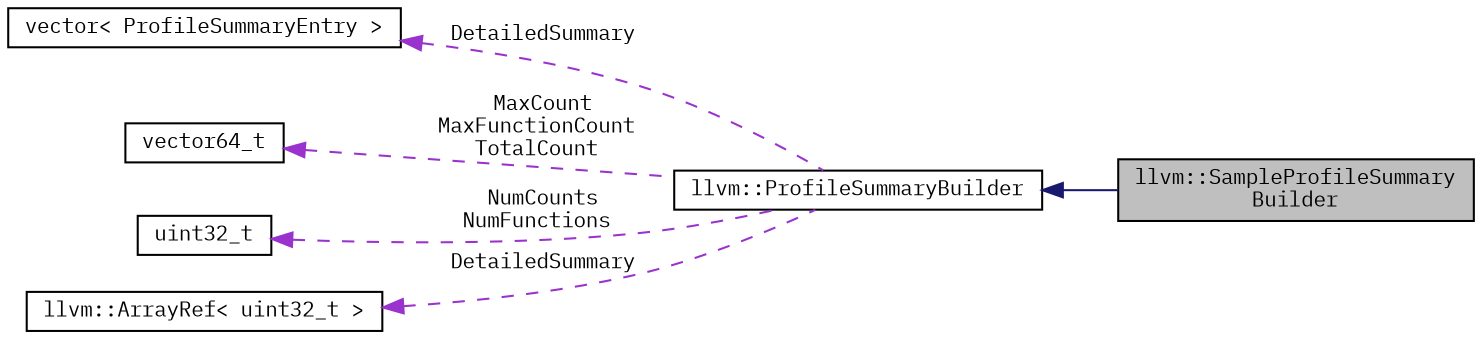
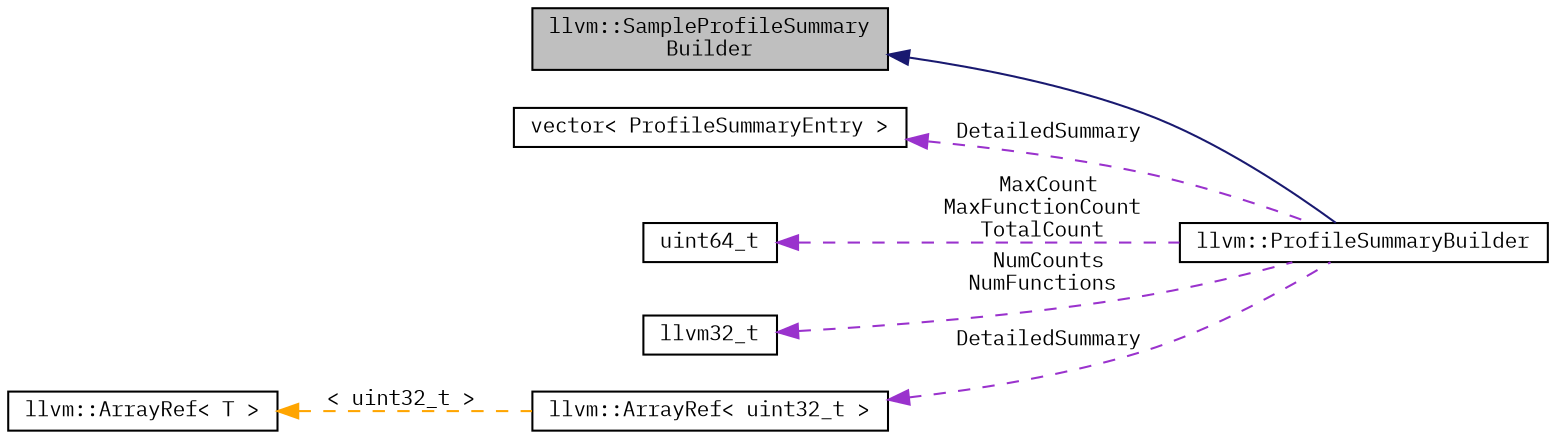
node "vector64_t": label "vector64_t" -> "uint64_t"
edge "llvm::SampleProfileSummary Builder" -> "llvm::ProfileSummaryBuilder": reversed
node "uint32_t": label "uint32_t" -> "llvm32_t"
node "llvm::ArrayRef< T >": added
